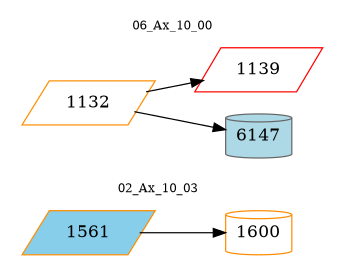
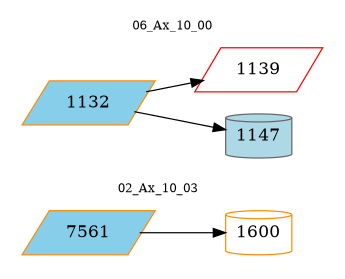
node "1132": fillcolor white -> skyblue
node "6147": label "6147" -> "1147"
node "1561": label "1561" -> "7561"
